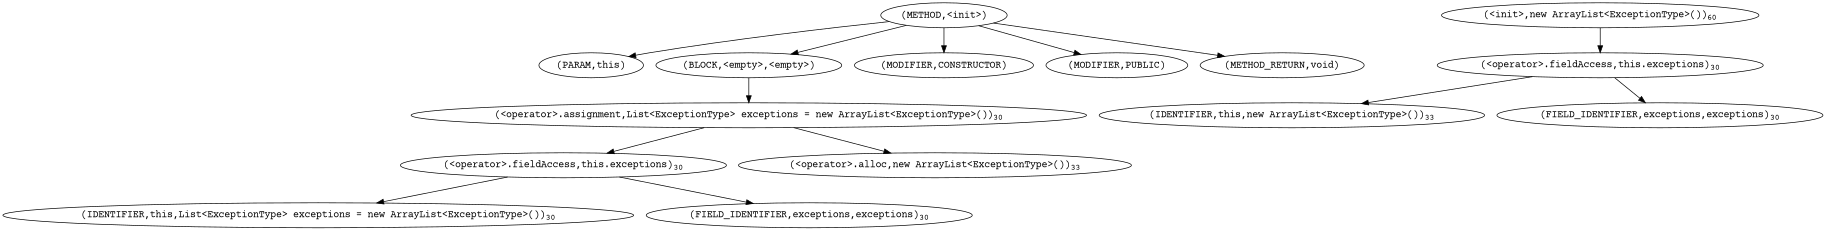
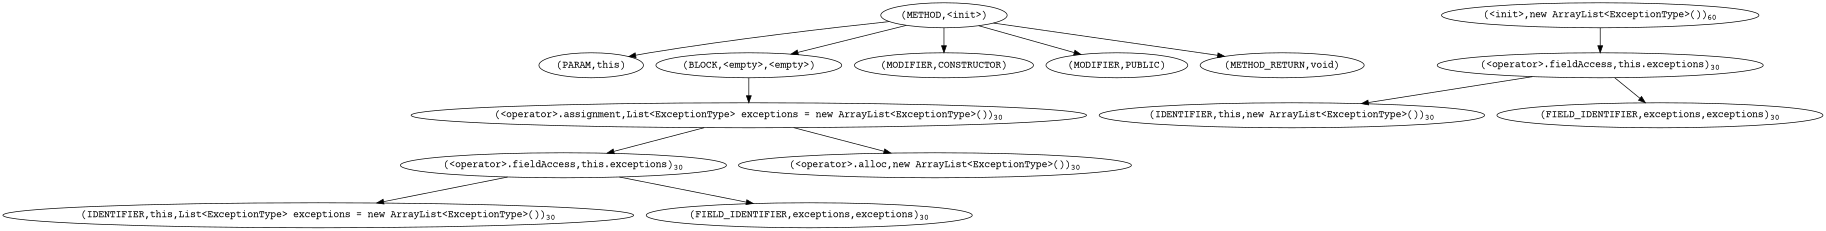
node "(IDENTIFIER,this,new ArrayList<ExceptionType>())": text "33" -> "30"
node "(<operator>.alloc,new ArrayList<ExceptionType>())": text "33" -> "30"
